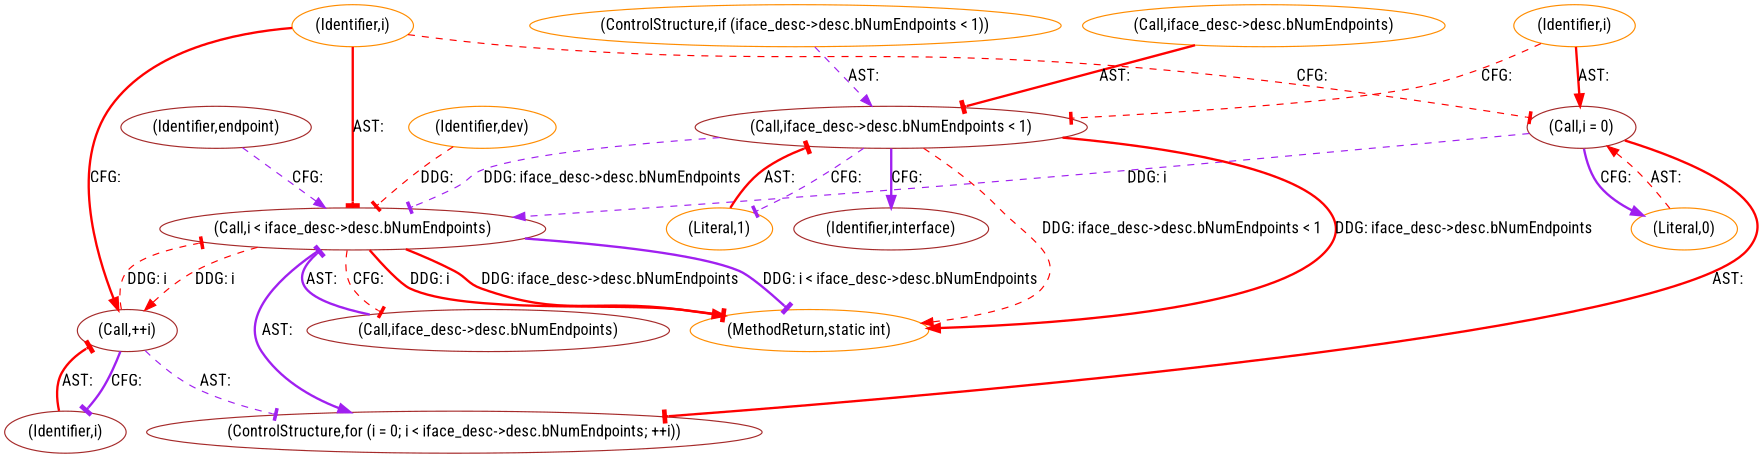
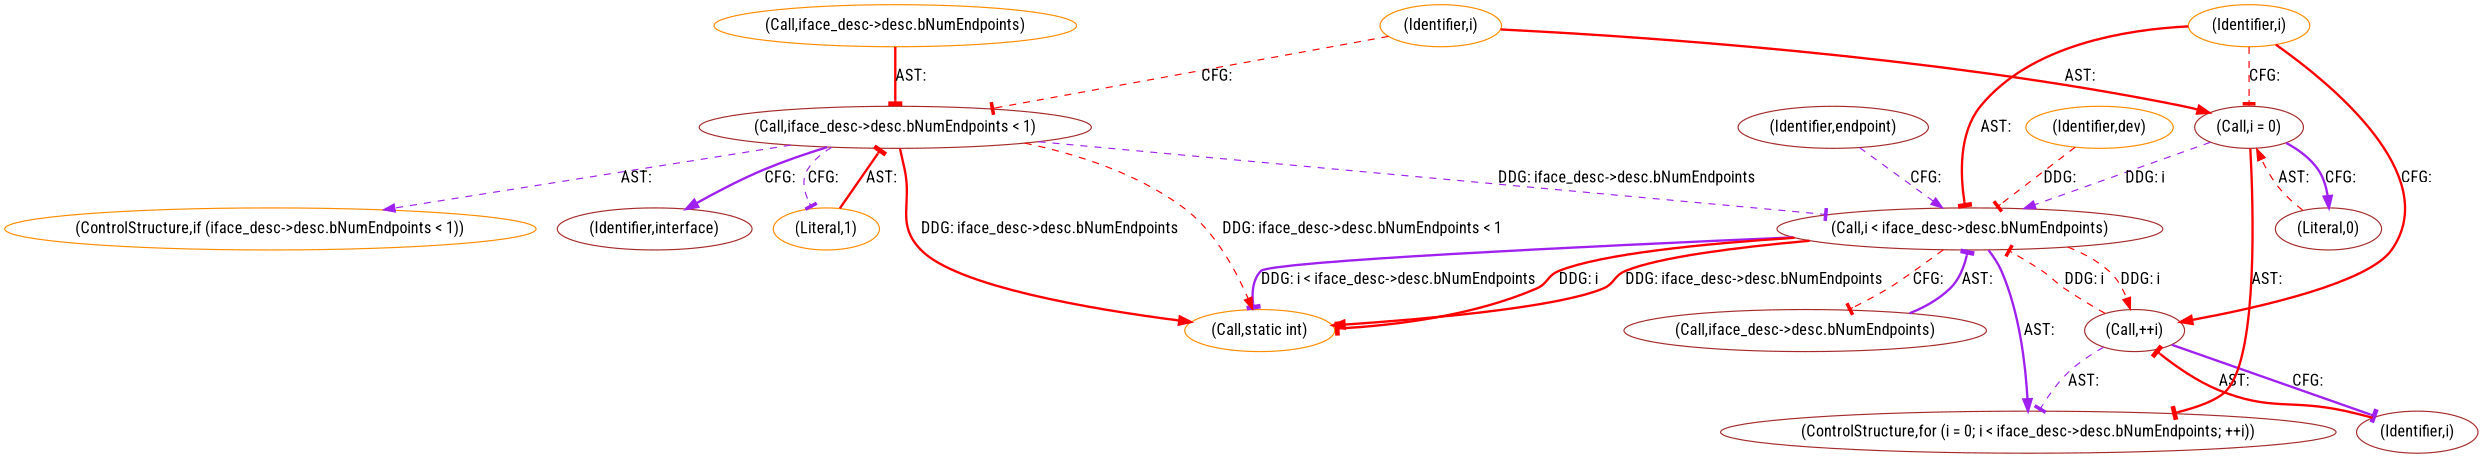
edge "(ControlStructure,if (iface_desc->desc.bNumEndpoints < 1))" -> "(Call,iface_desc->desc.bNumEndpoints < 1)": reversed
node "(Literal,0)": color darkorange -> brown
node "(MethodReturn,static int)": label "(MethodReturn,static int)" -> "(Call,static int)"
